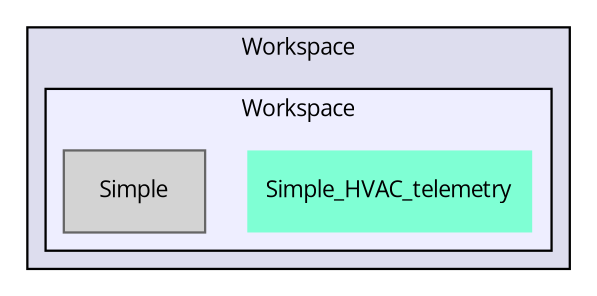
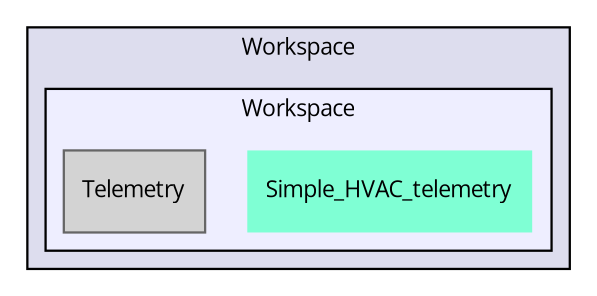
node "Simple": label "Simple" -> "Telemetry"
